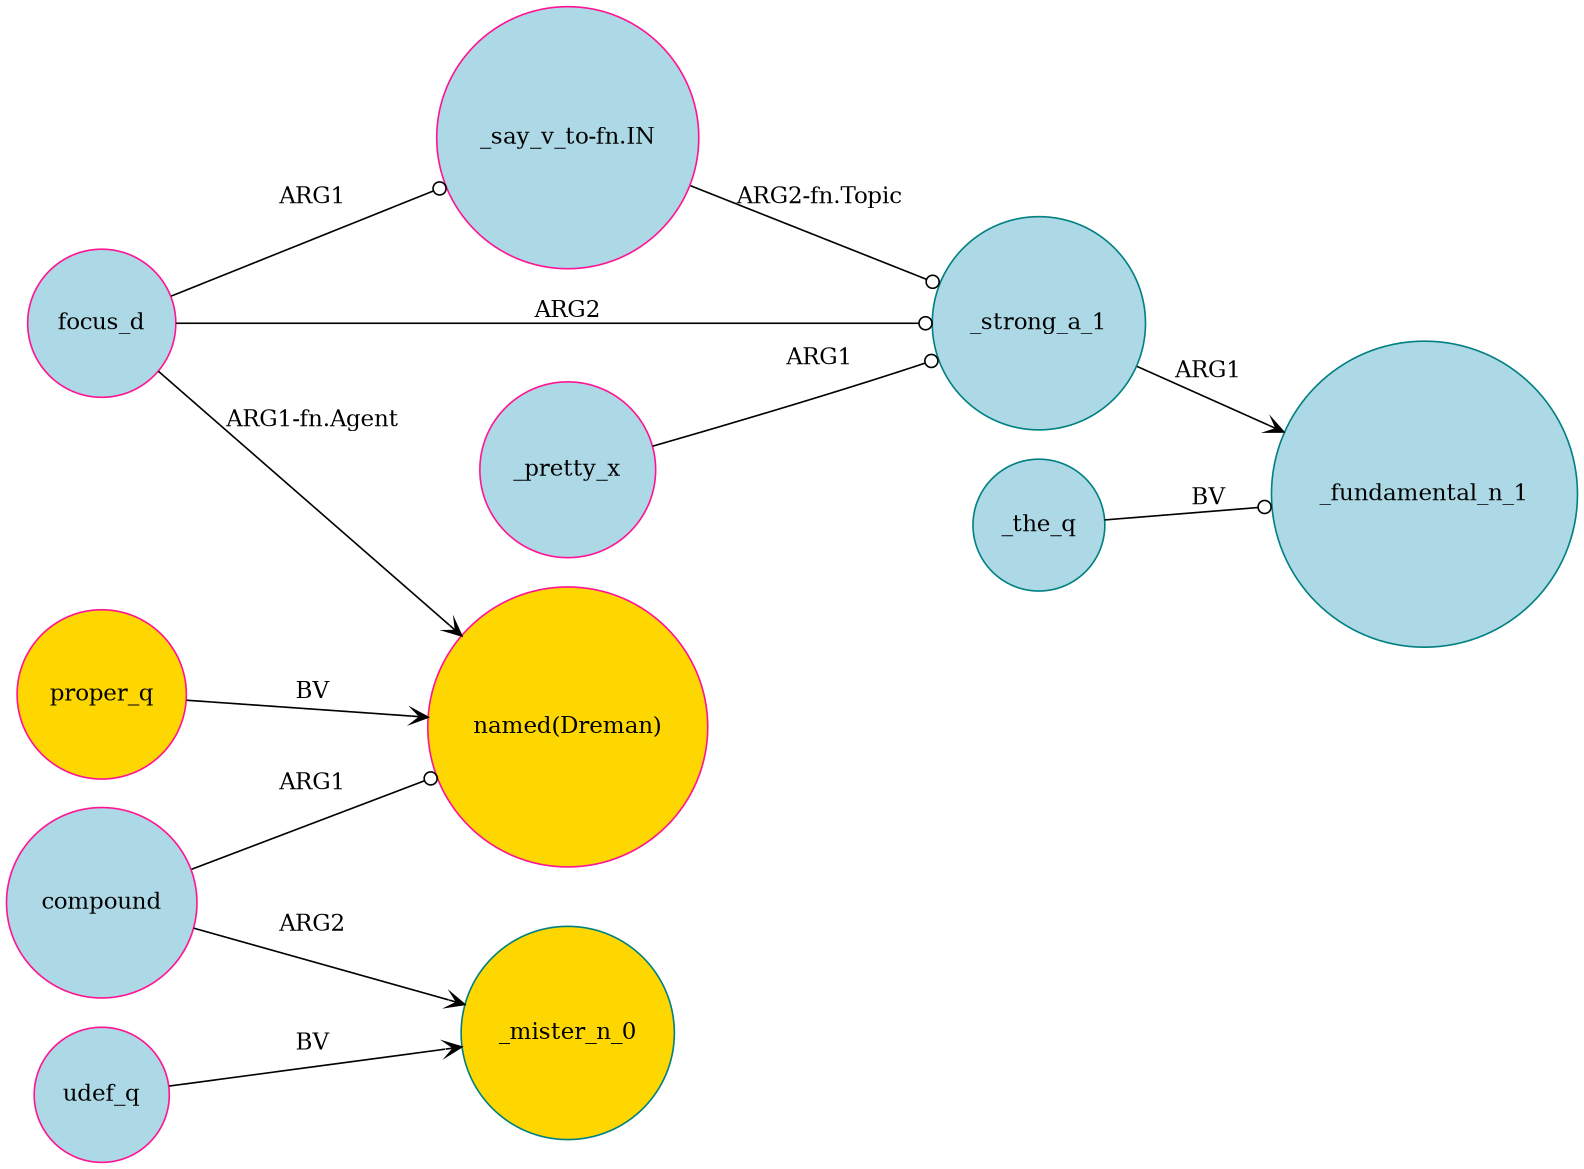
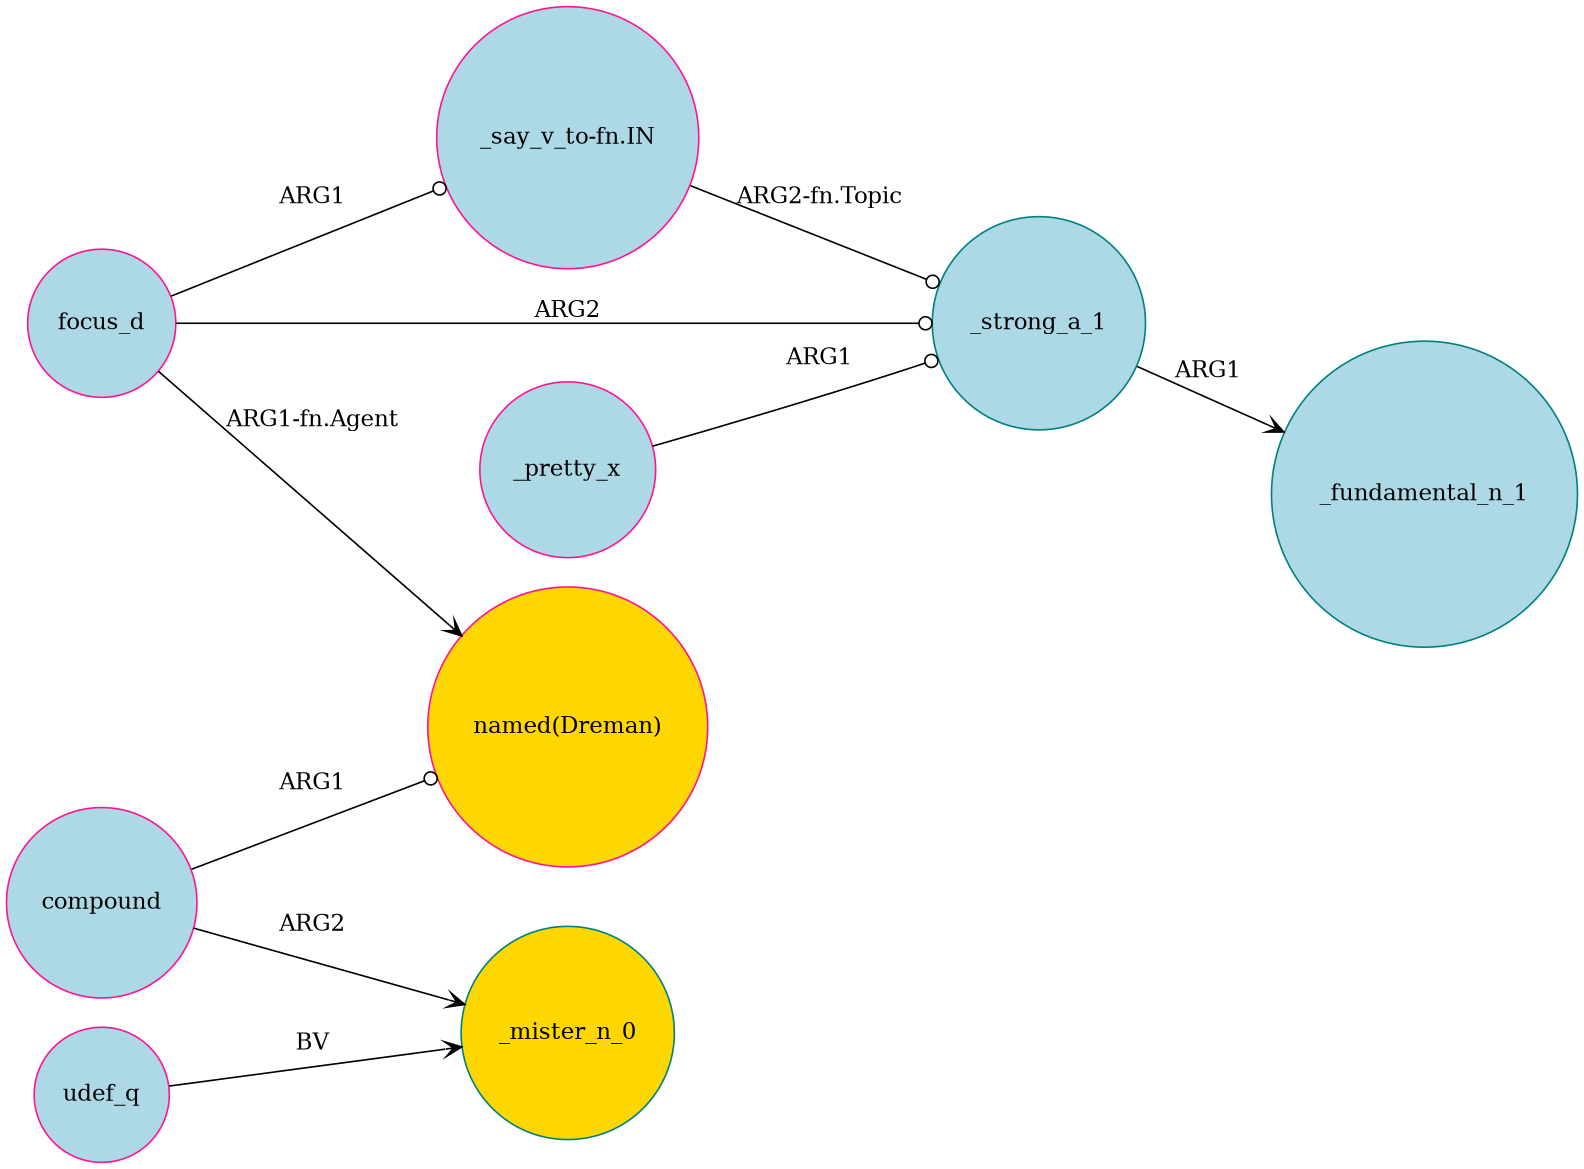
node "_the_q": removed
node "proper_q": removed
